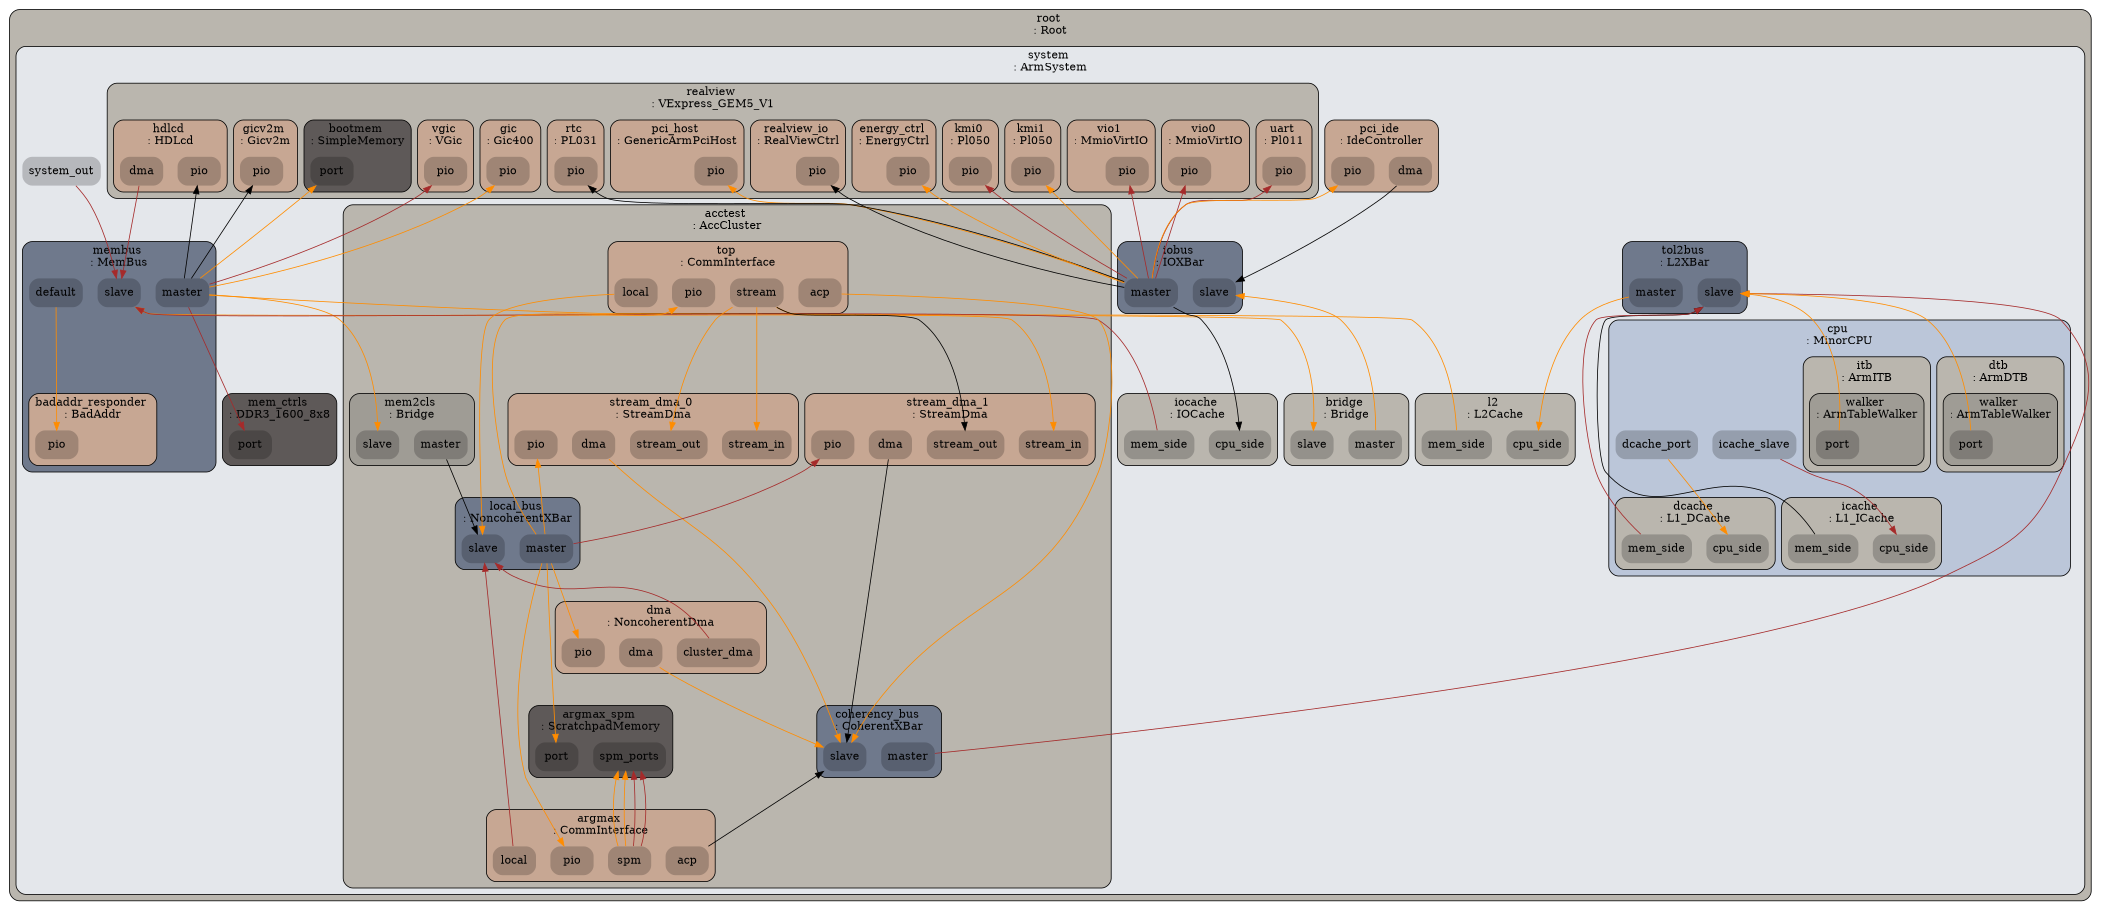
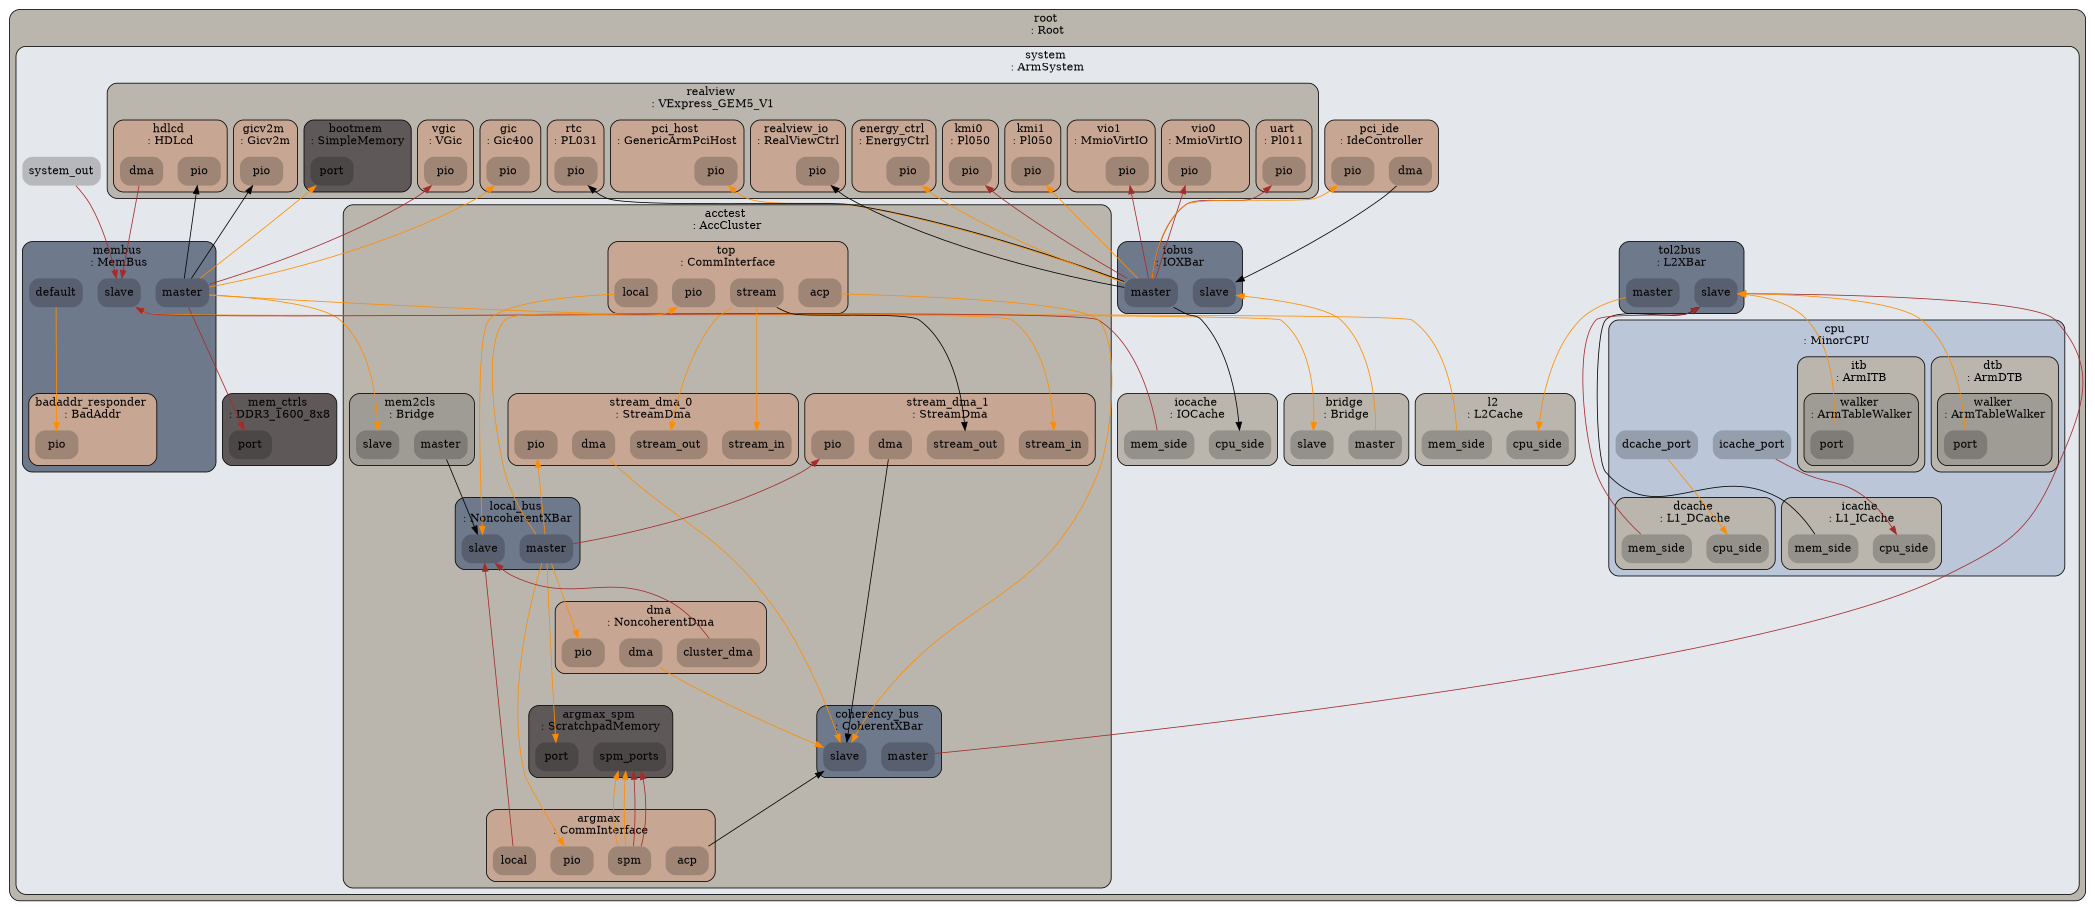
node "icache_slave": label "icache_slave" -> "icache_port"
